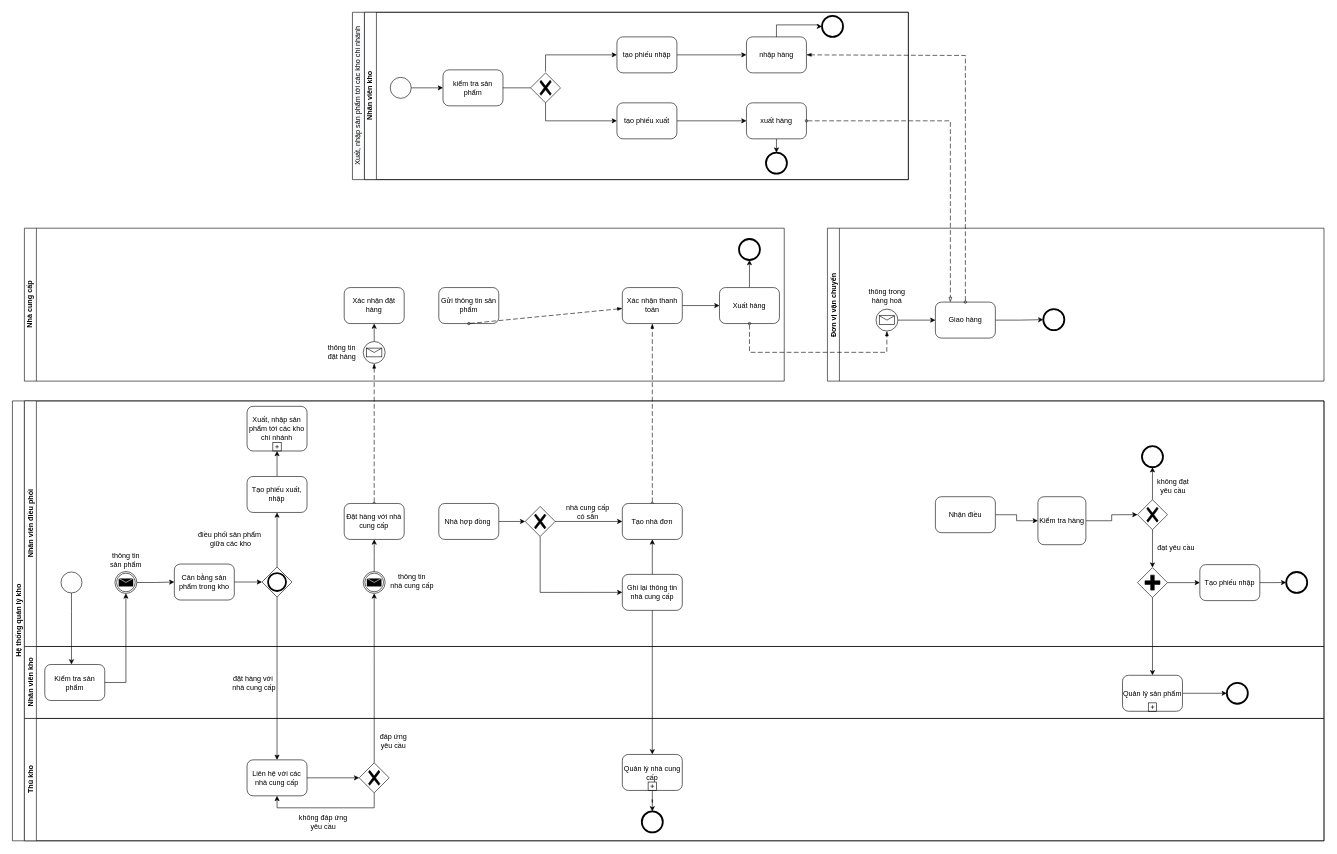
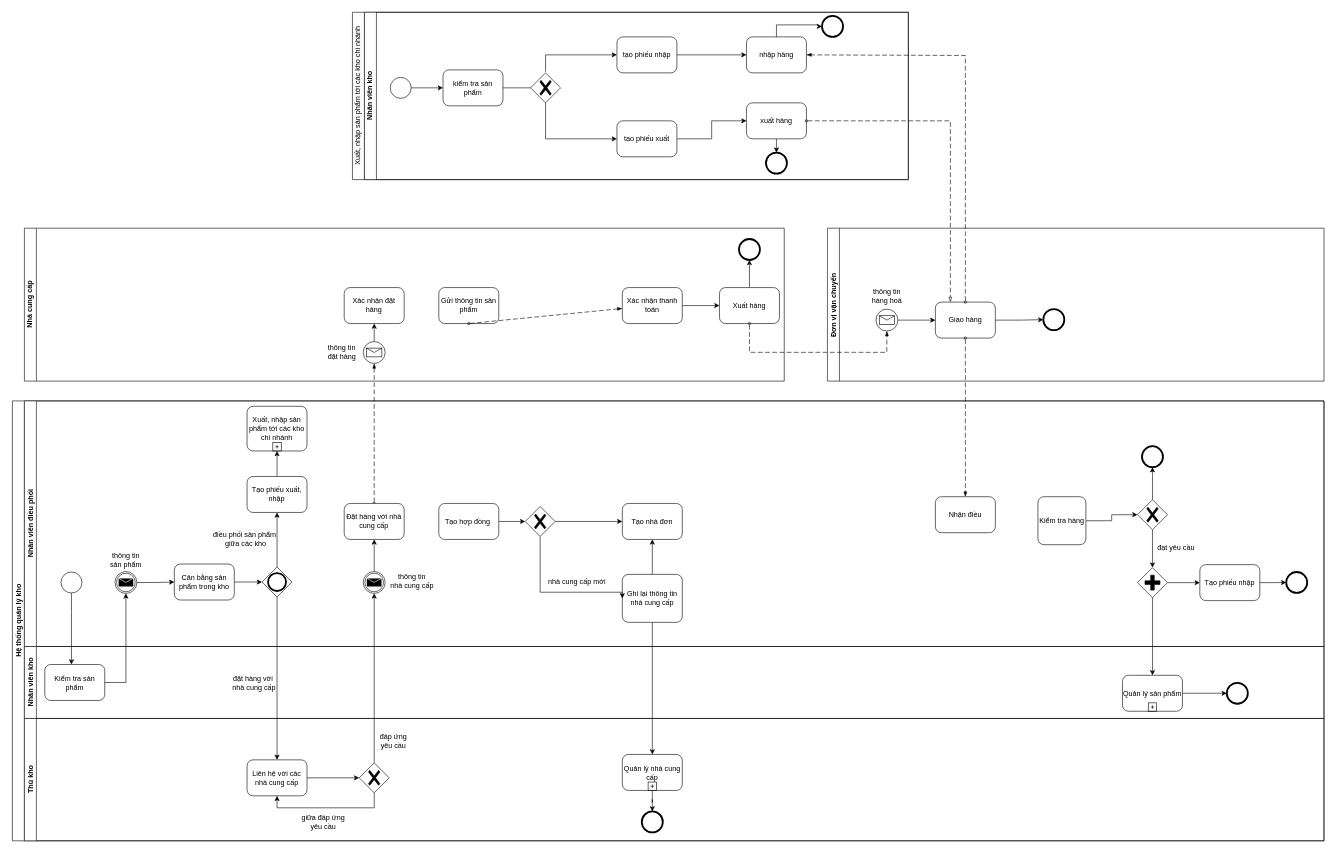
node "tạo phiếu xuất": moved (647, 121) -> (647, 139)
node "thông trong hàng hoá": label "thông trong hàng hoá" -> "thông tin hàng hoá"
edge "Giao hàng" -- "Nhận điều": added
node "không đạt yêu cầu": removed
edge "Xác nhận thanh toán" -- "Tạo nhà đơn": removed
node "nhà cung cấp có sẵn": removed
edge "Nhận điều" -> "Kiểm tra hàng": removed
node "Nhà hợp đồng": label "Nhà hợp đồng" -> "Tạo hợp đồng"
node "điều phối sản phẩm giữa các kho": moved (230, 539) -> (245, 539)
node "nhà cung cấp mới": added
node "Ghi lại thông tin nhà cung cấp": size 60x36 -> 60x48
node "không đáp ứng yêu cầu": label "không đáp ứng yêu cầu" -> "giữa đáp ứng yêu cầu"
